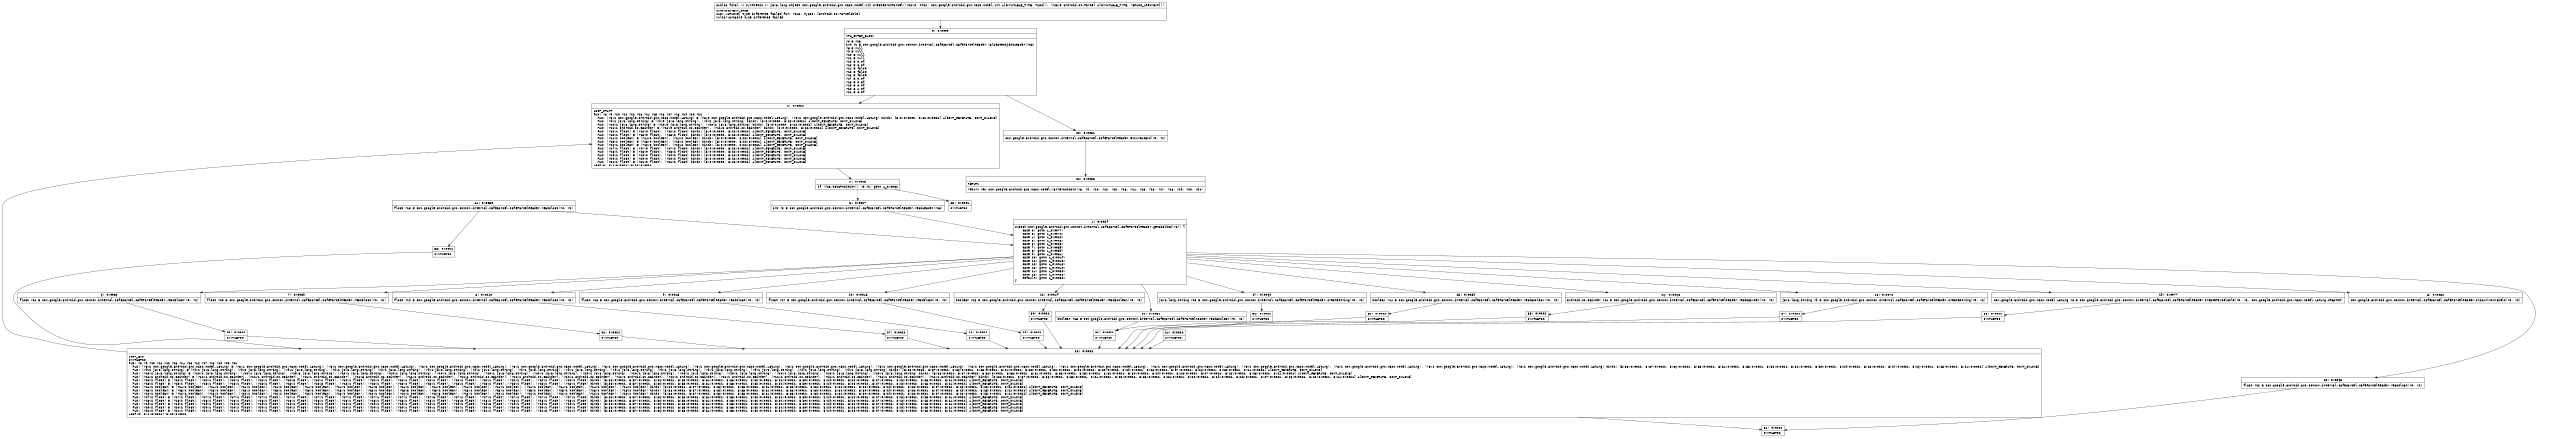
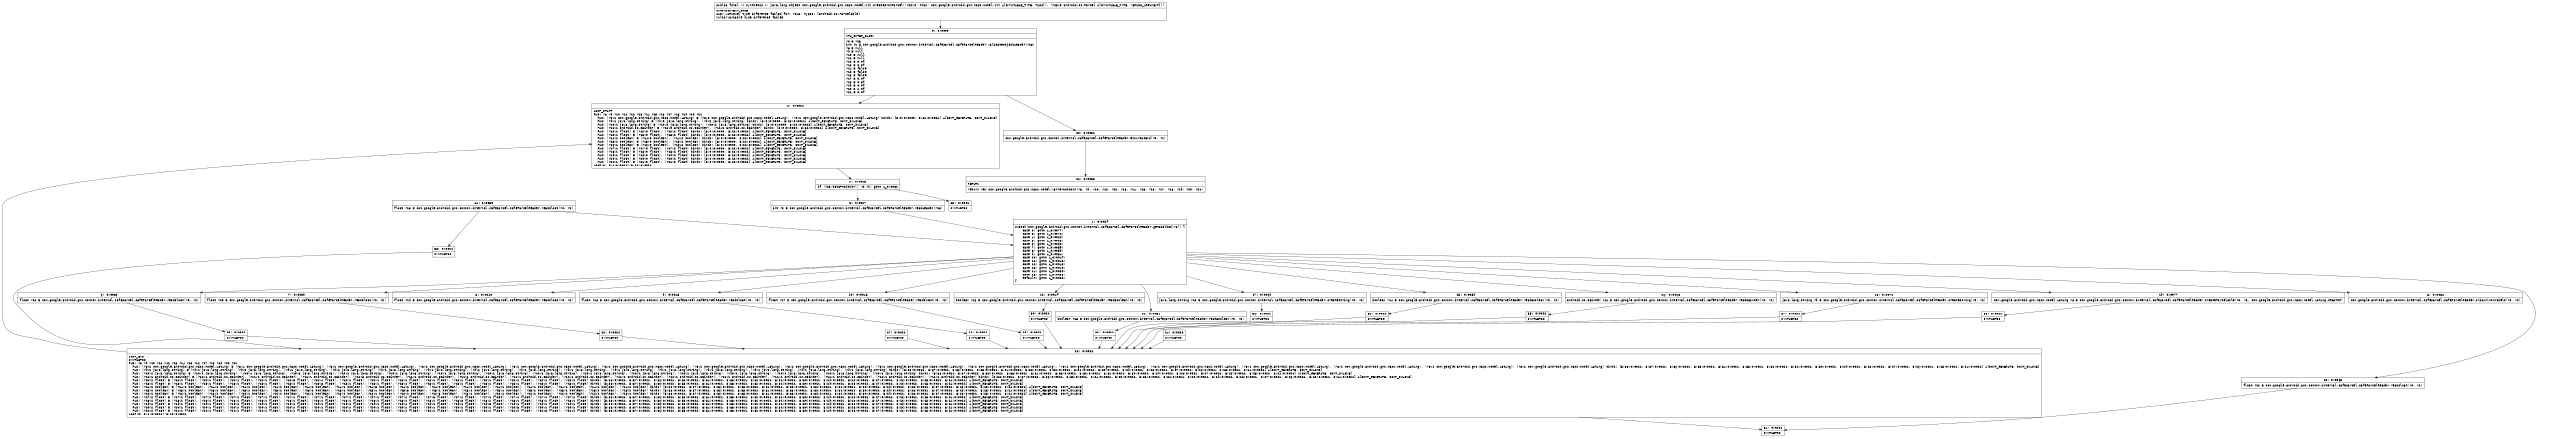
edge "8: 0x0040" -> "27: 0x0021": removed
edge "36: 0x0021" -> "31: 0x0021": now "36: 0x0021" -> "22: 0x0021"
